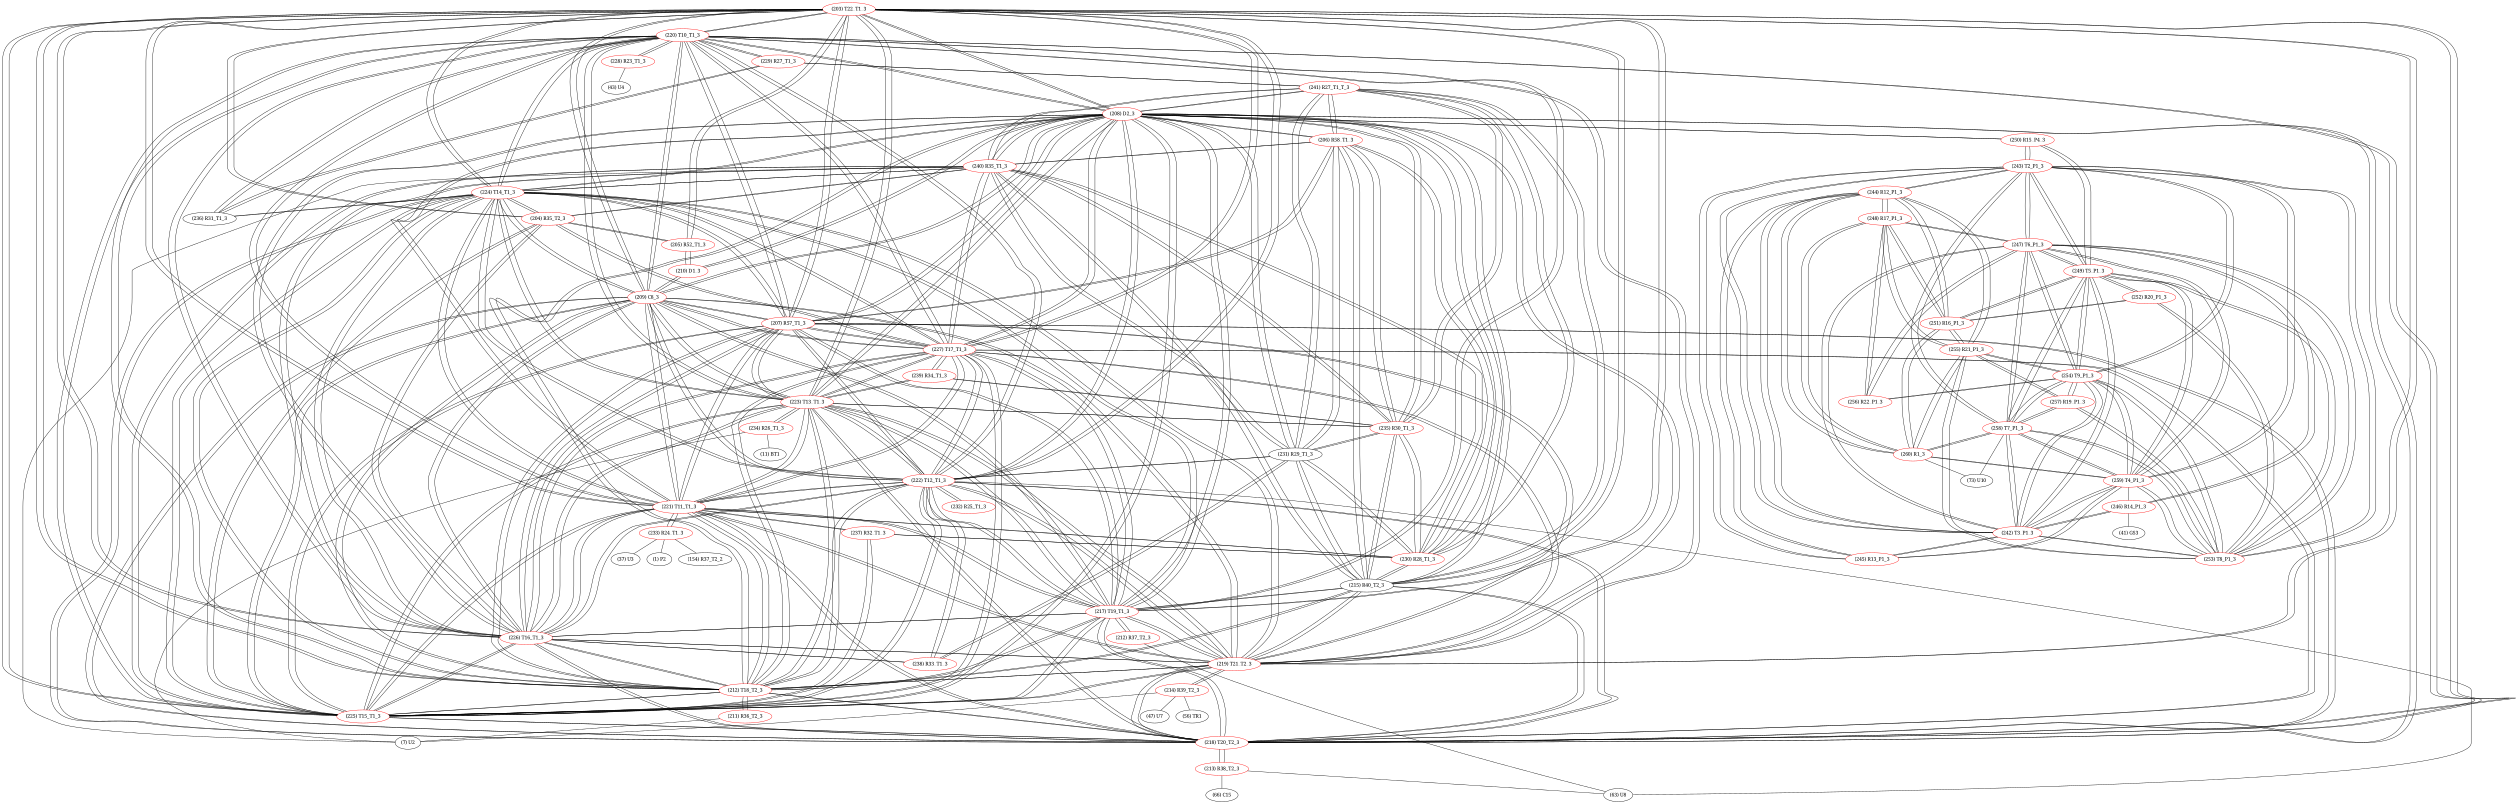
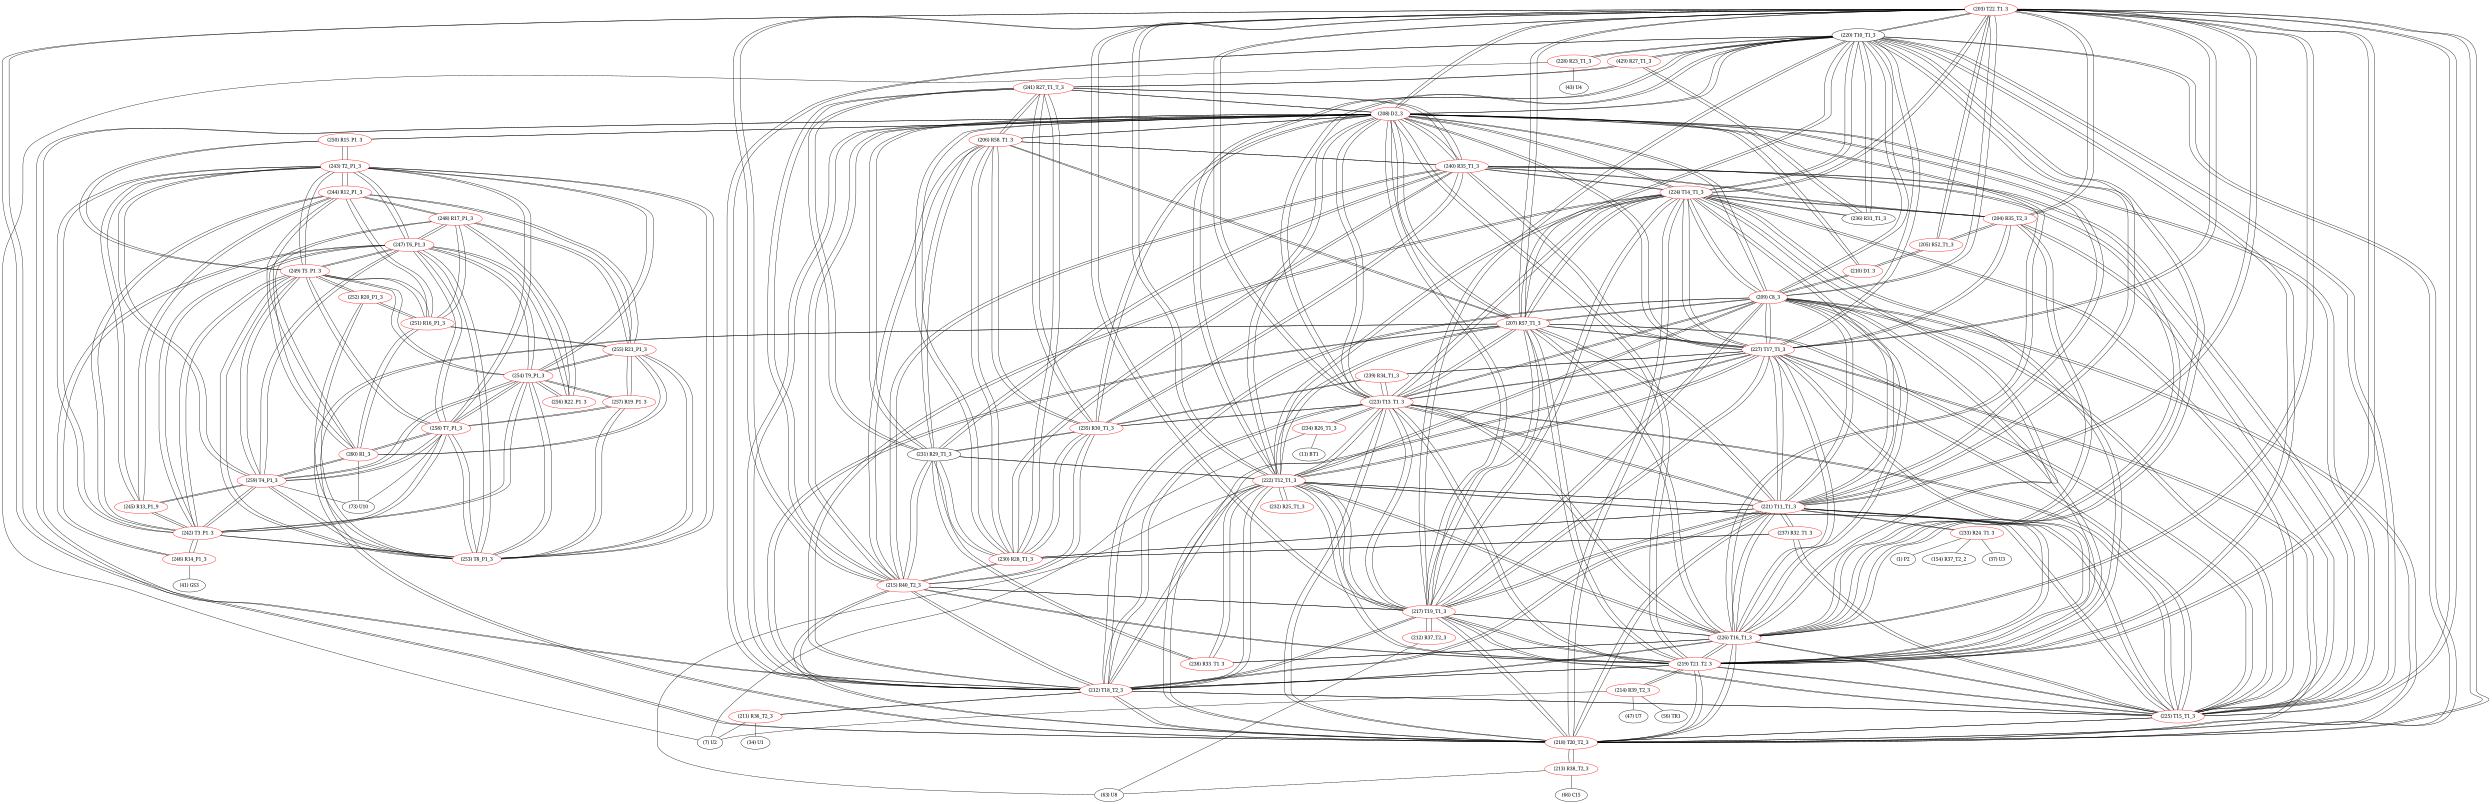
node "(220) T10_T1_3": color red -> black
node "(229) R27_T1_3": label "(229) R27_T1_3" -> "(429) R27_T1_3"
node "(250) R15_P4_3": label "(250) R15_P4_3" -> "(250) R15_P1_3"
edge "(240) R35_T1_3" -- "(7) U2": now "(228) R23_T1_3" -- "(7) U2"
edge "(259) T4_P1_3" -- "(246) R14_P1_3": now "(259) T4_P1_3" -- "(73) U10"
node "(245) R13_P1_3": label "(245) R13_P1_3" -> "(245) R13_P1_9"
node "(215) R40_T2_3": color black -> red
node "(34) U1": added
